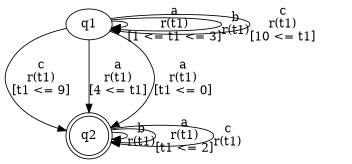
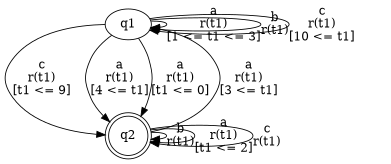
edge "q2" -> "q1": added, label "a r(t1) [3 <= t1]"
